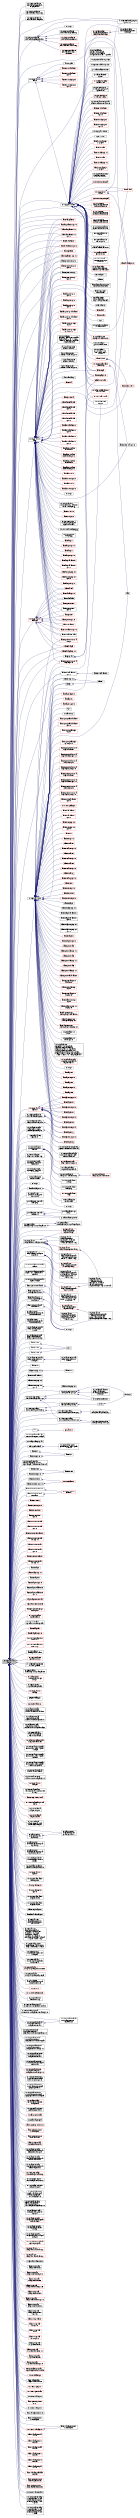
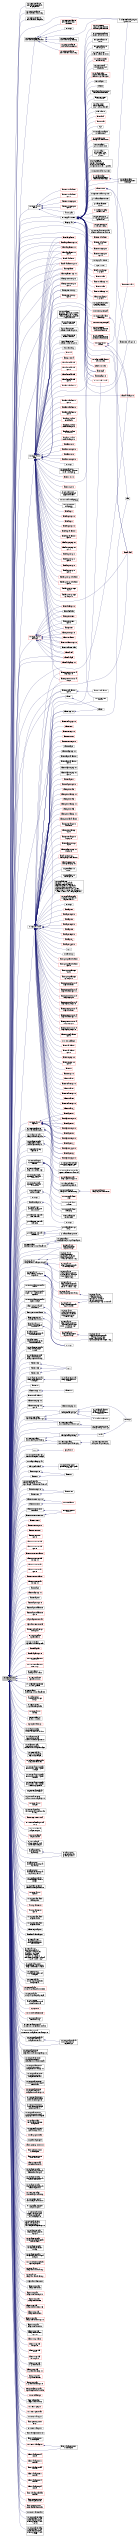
node "test_lexicographical _compare_async_bad_alloc": removed
node "bulk::compute::vector ::clear": label "bulk::compute::vector ::clear" -> "hpx::compute::vector ::clear"
node "any_tests::copy_counter ::copy_counter": added
node "hpx::threads::policies ::thread_queue::add_new _always": label "hpx::threads::policies ::thread_queue::add_new _always" -> "hpx::threads::policies ::region_queue::add_new _always"
